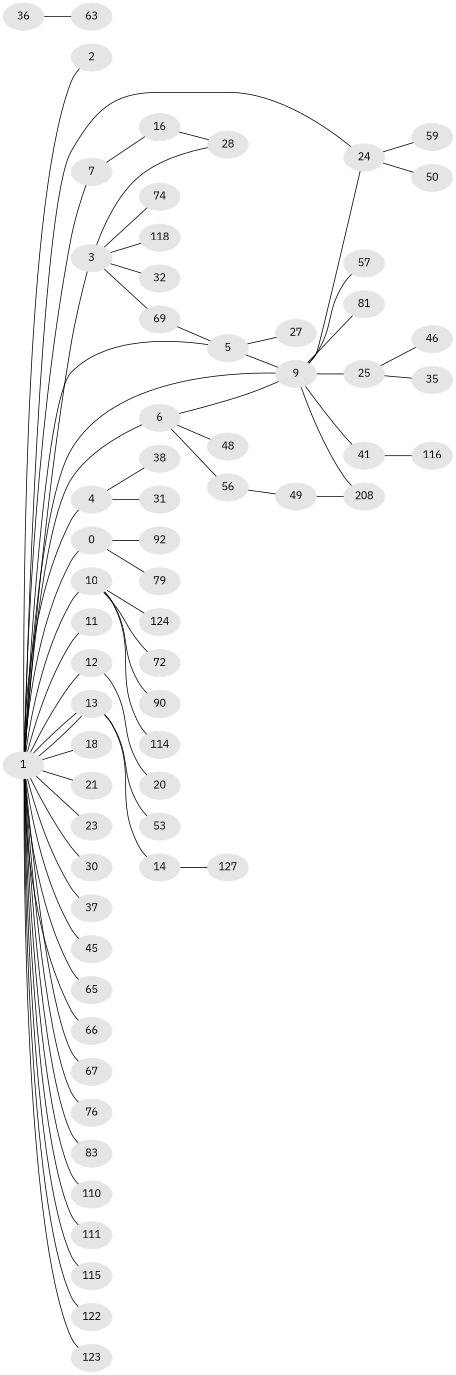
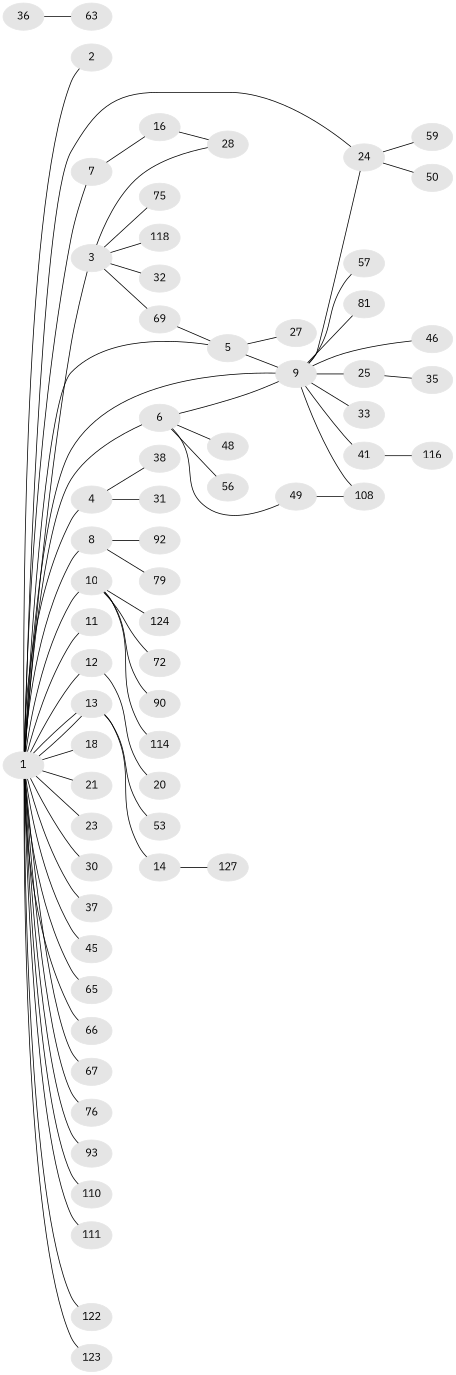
node "74": label "74" -> "75"
edge "46" -- "25": now "46" -- "9"
node "33": added
edge "56" -- "49": now "6" -- "49"
node "208": label "208" -> "108"
node "0": label "0" -> "8"
node "83": label "83" -> "93"
node "115": removed
